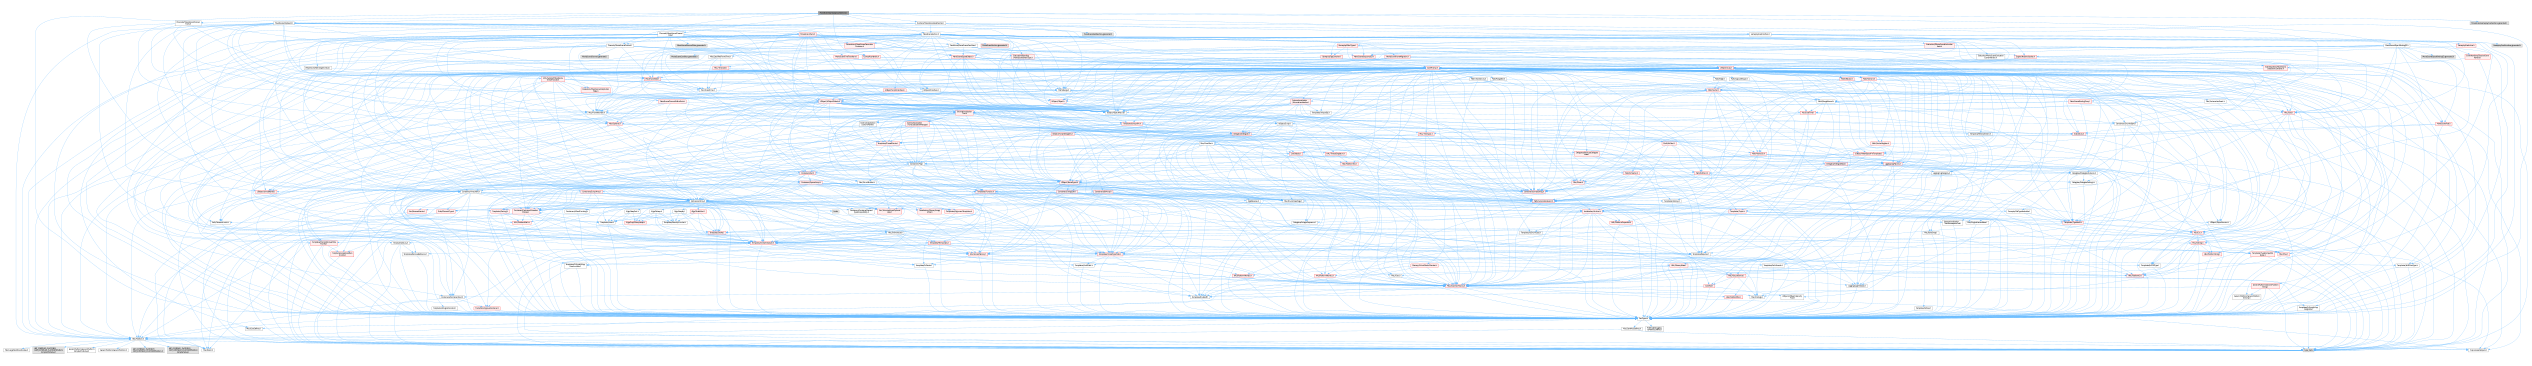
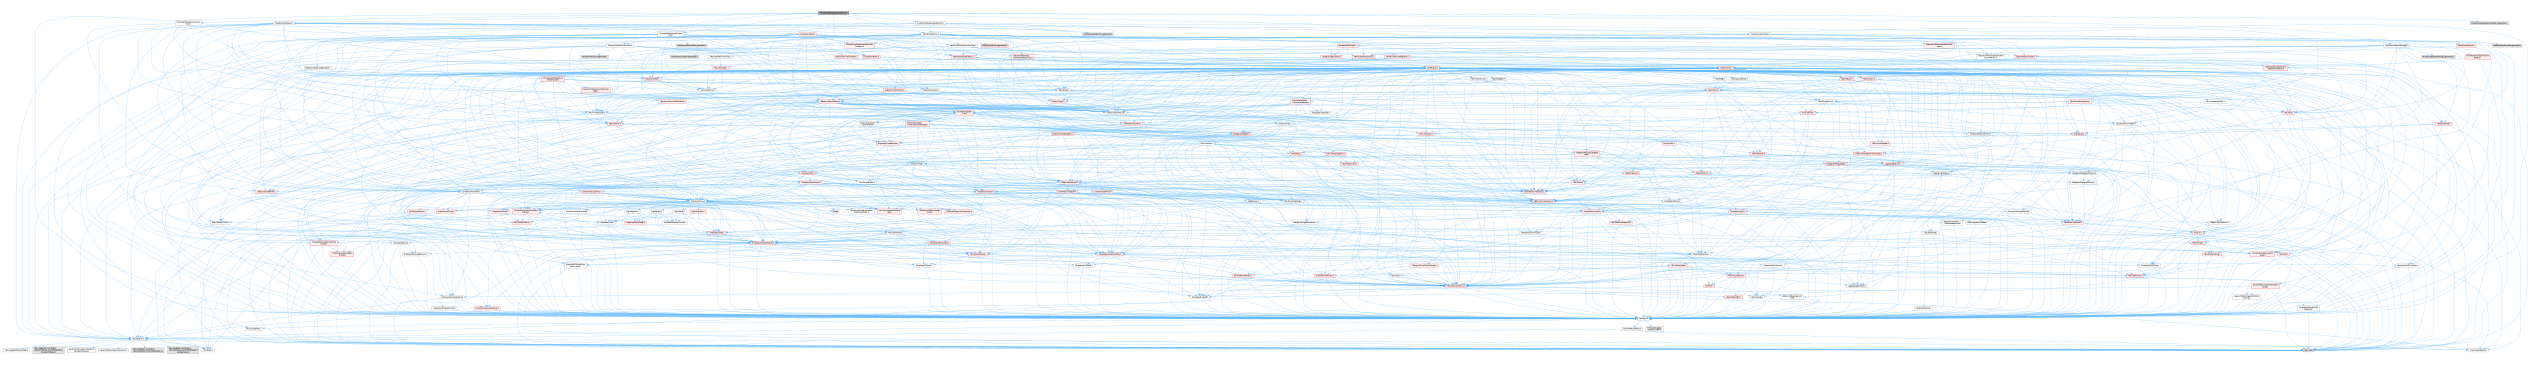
edge "Containers/SparseArray.h" -> "Templates/UnrealTemplate.h": now "Containers/SparseArray.h" -> "limits"
